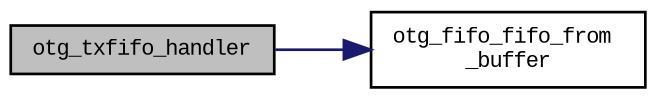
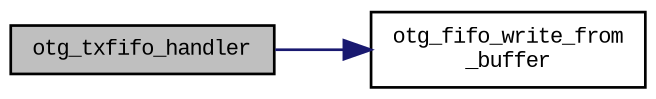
node "otg_fifo_fifo_from _buffer": label "otg_fifo_fifo_from _buffer" -> "otg_fifo_write_from _buffer"
